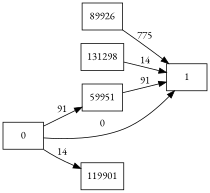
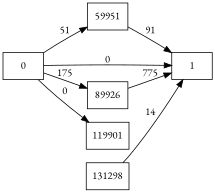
edge "0" -> "89926": added, label "175"
edge "0" -> "59951": label "91" -> "51"
edge "0" -> "119901": label "14" -> "0"
